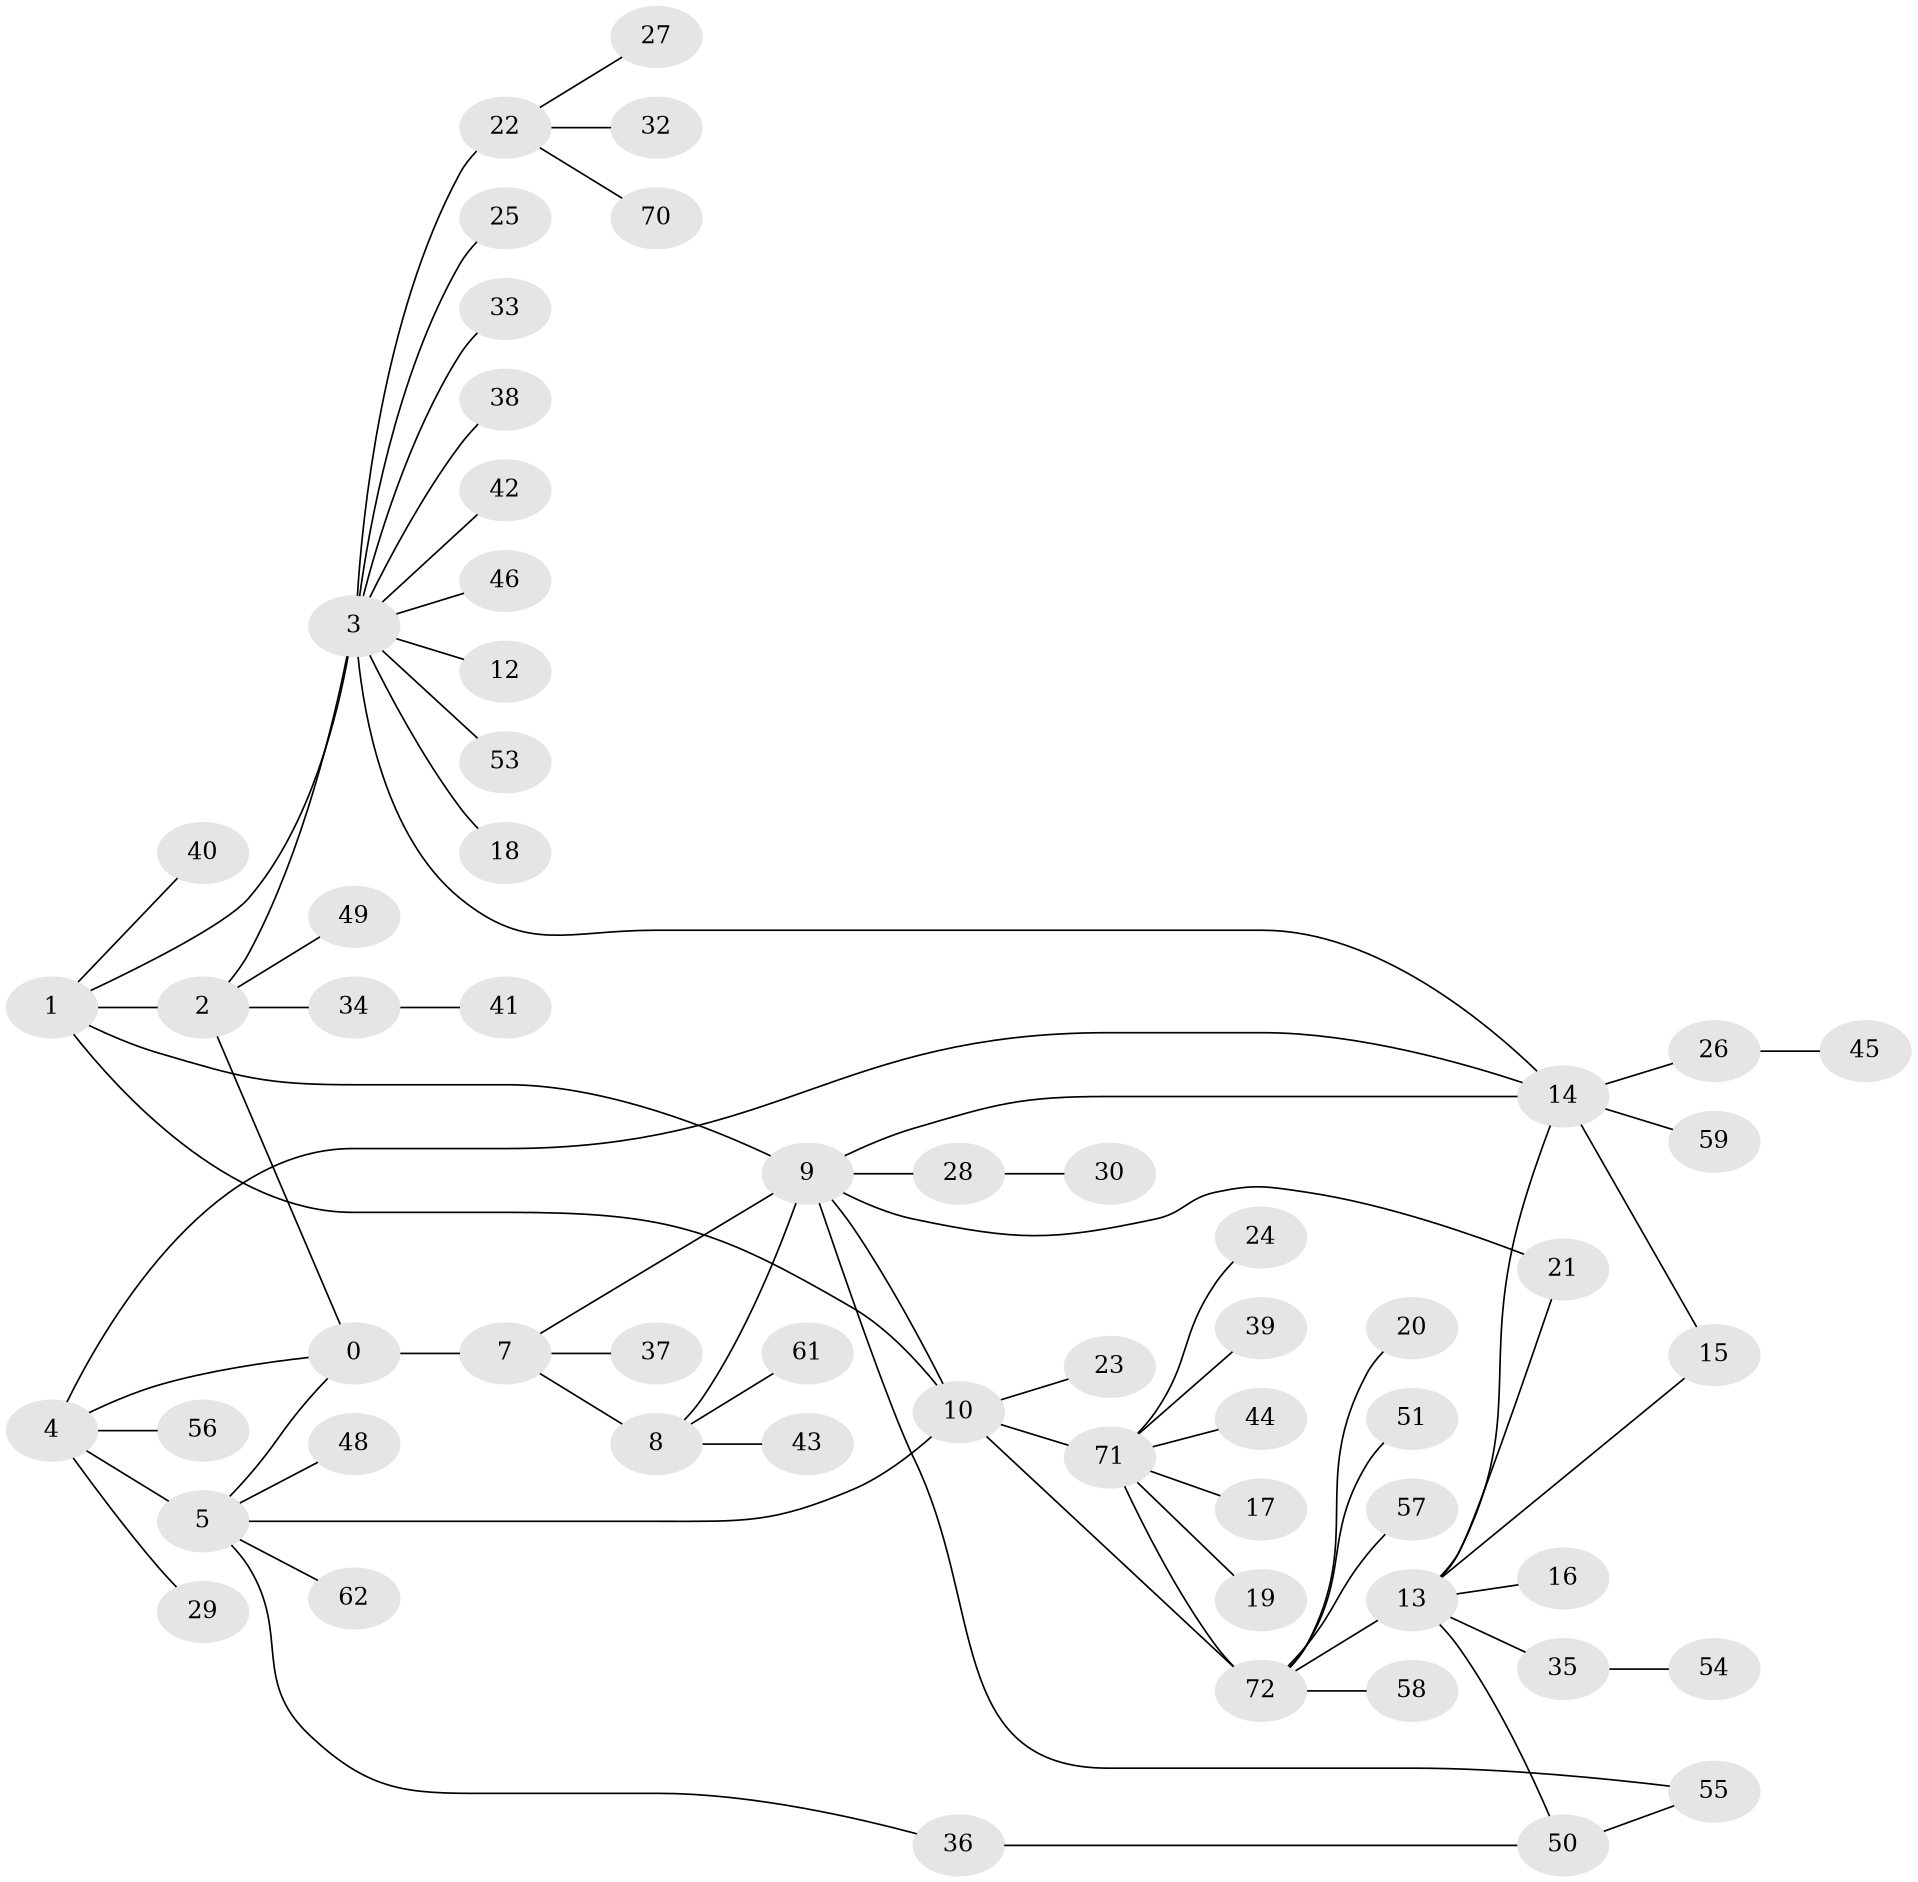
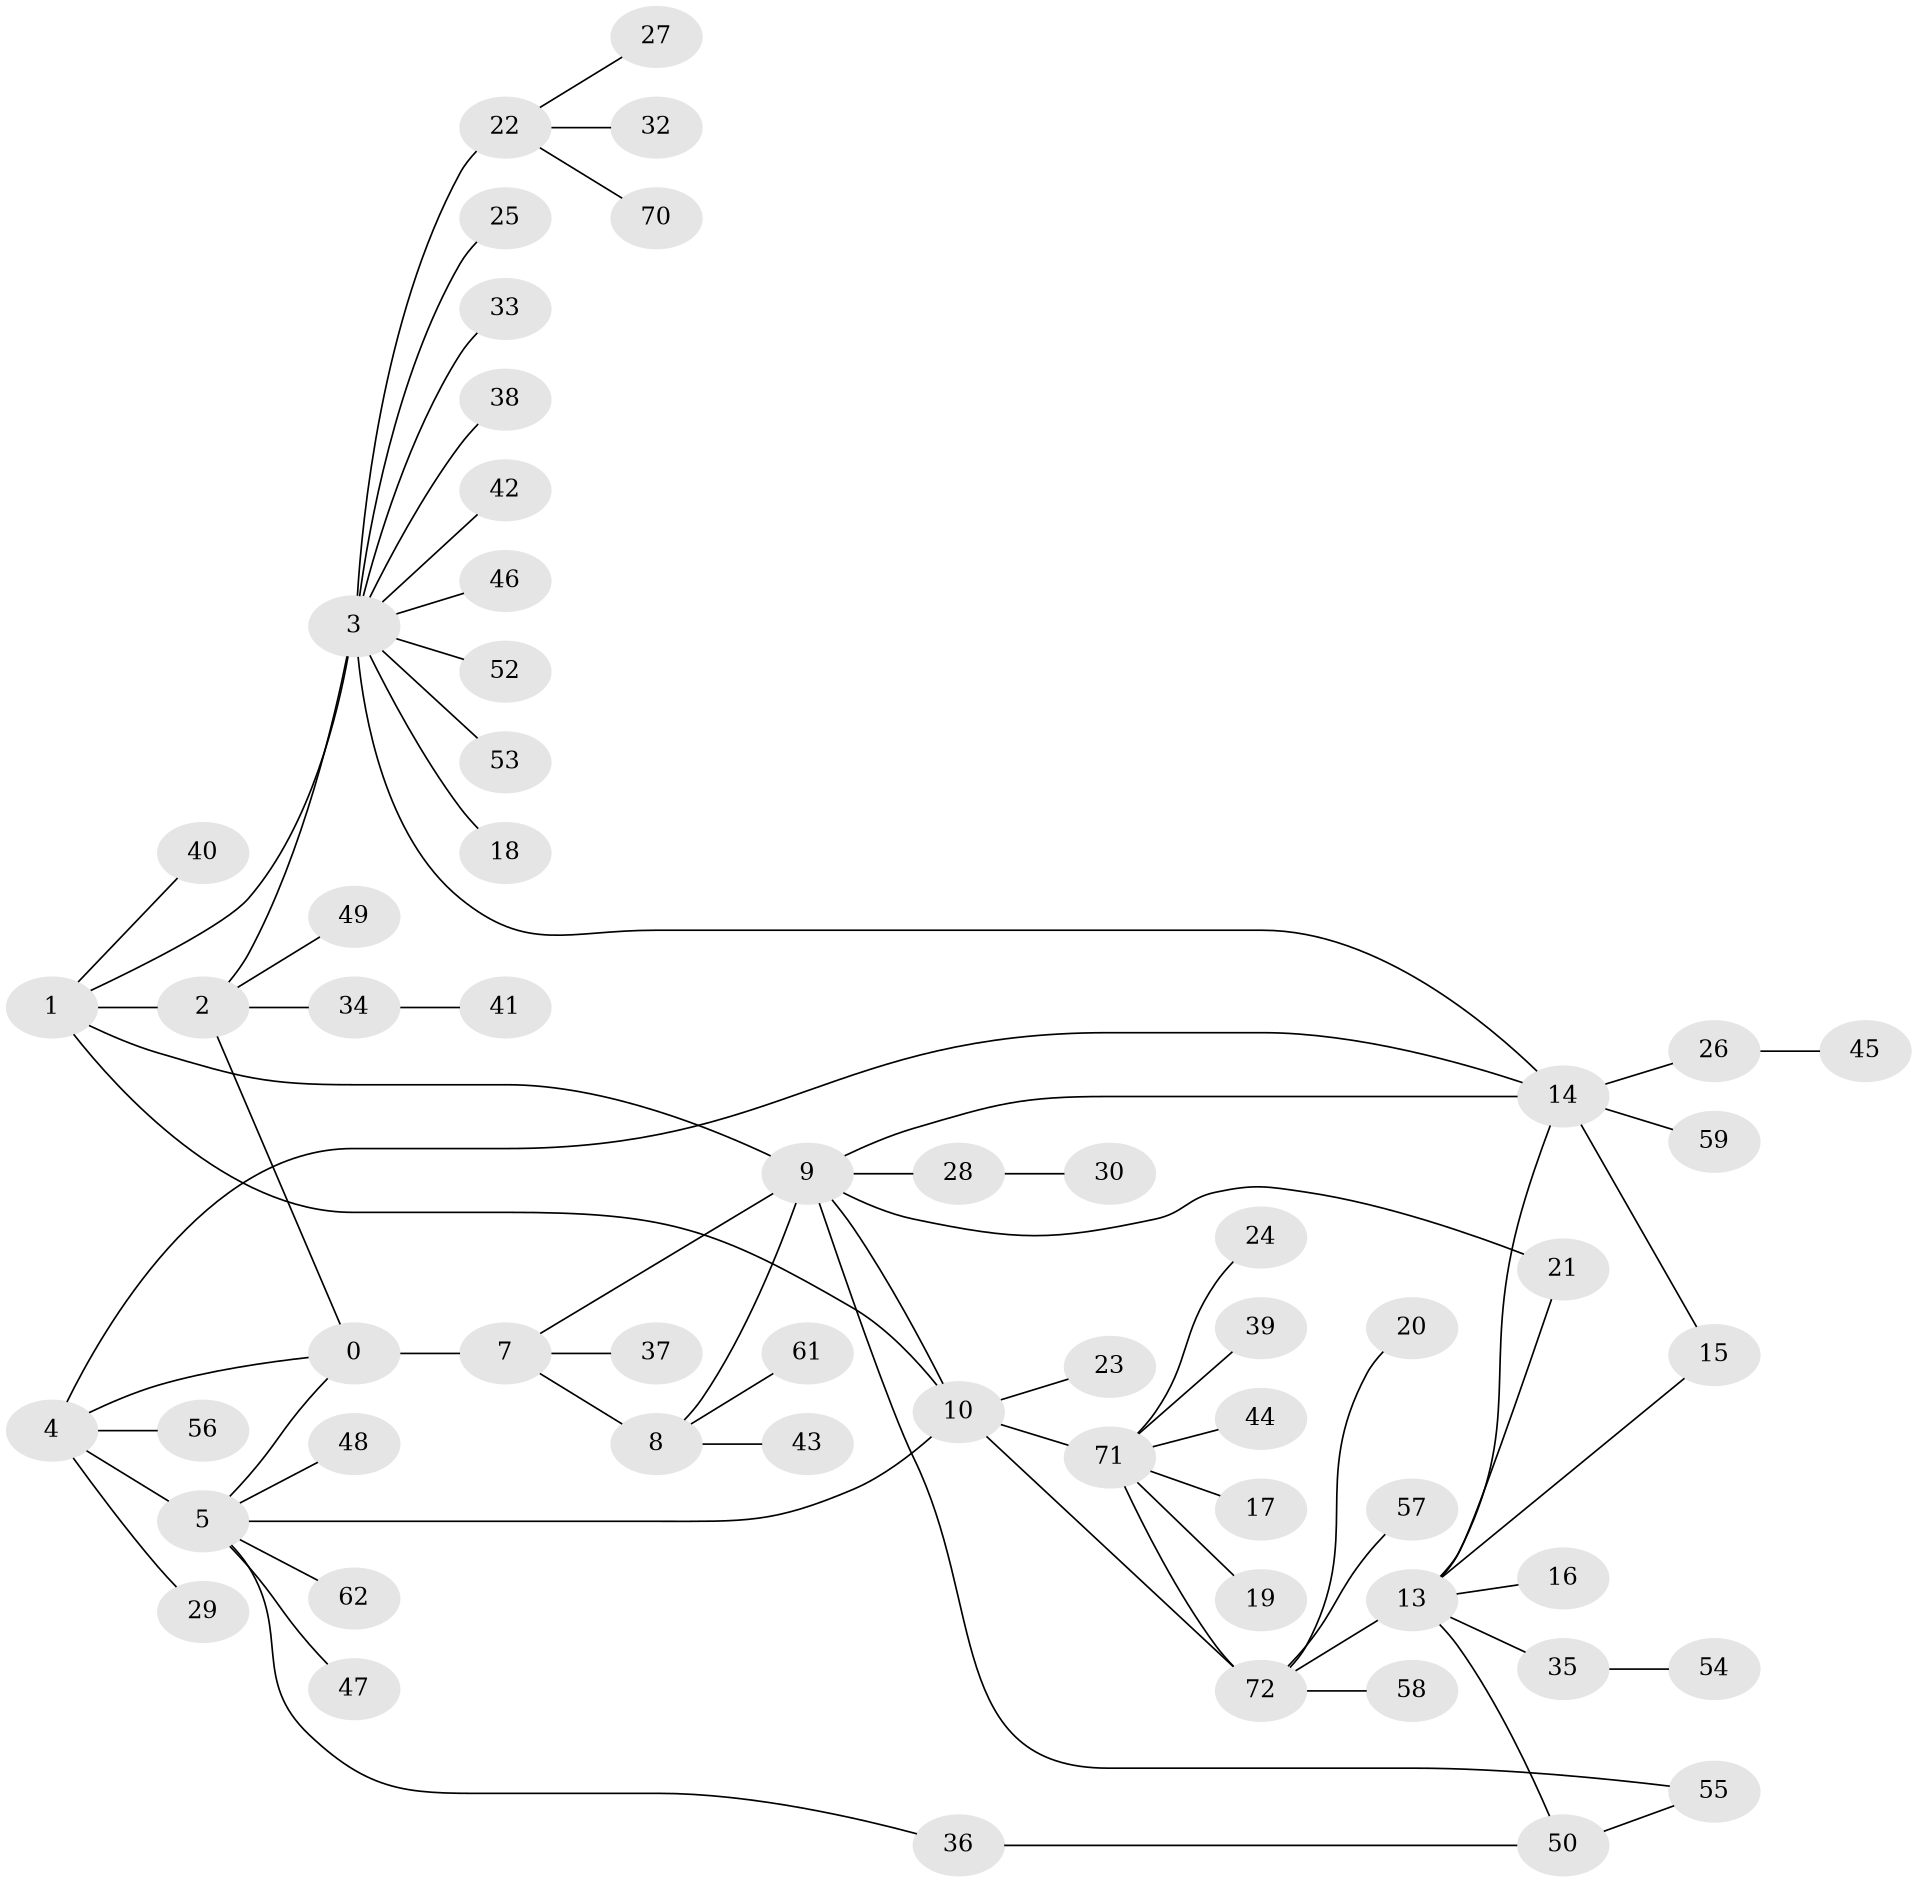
node "12": label "12" -> "52"
node "51": removed
node "47": added
